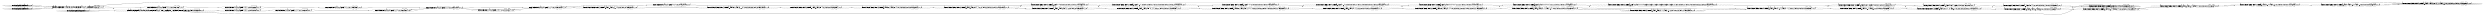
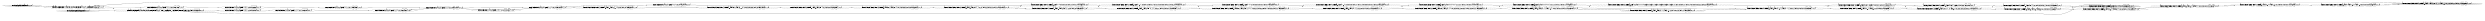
node "testMultiAndSingleColumnRelationMix['0', '1', '0']": removed
